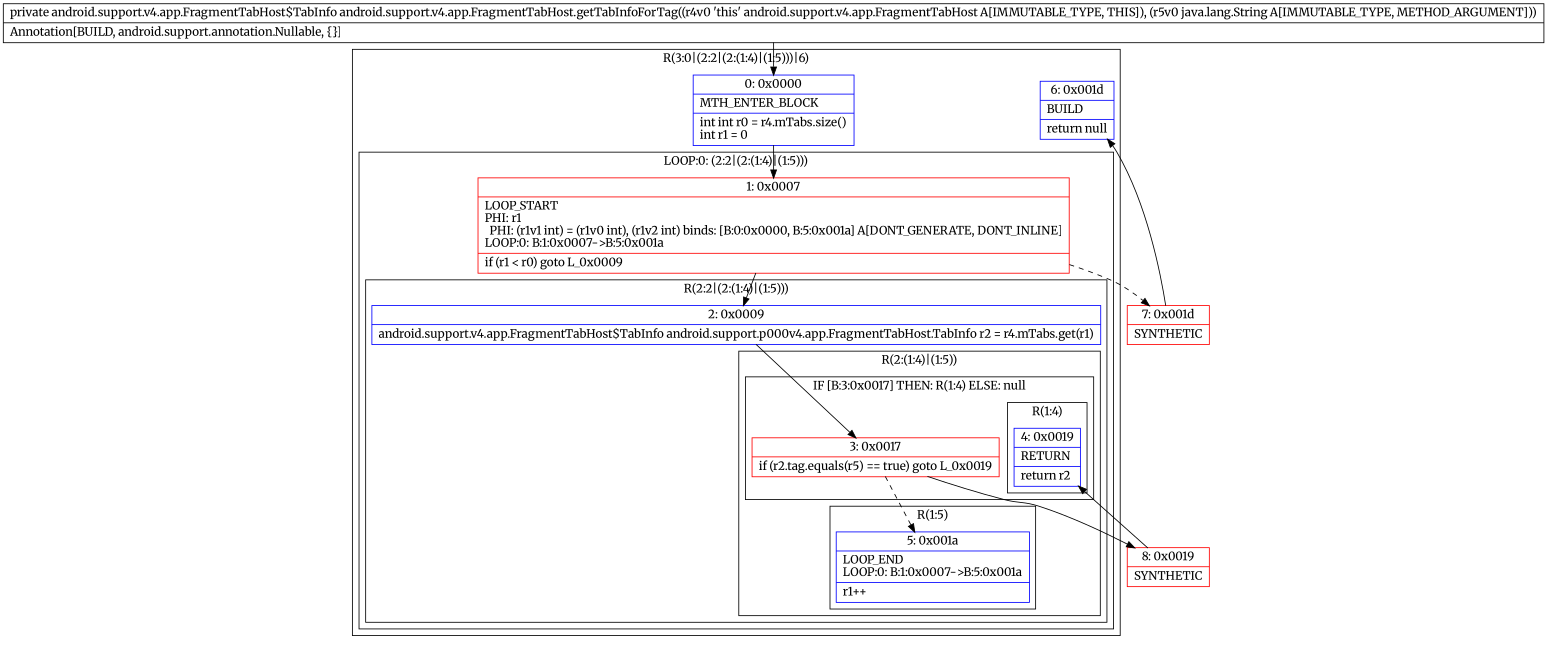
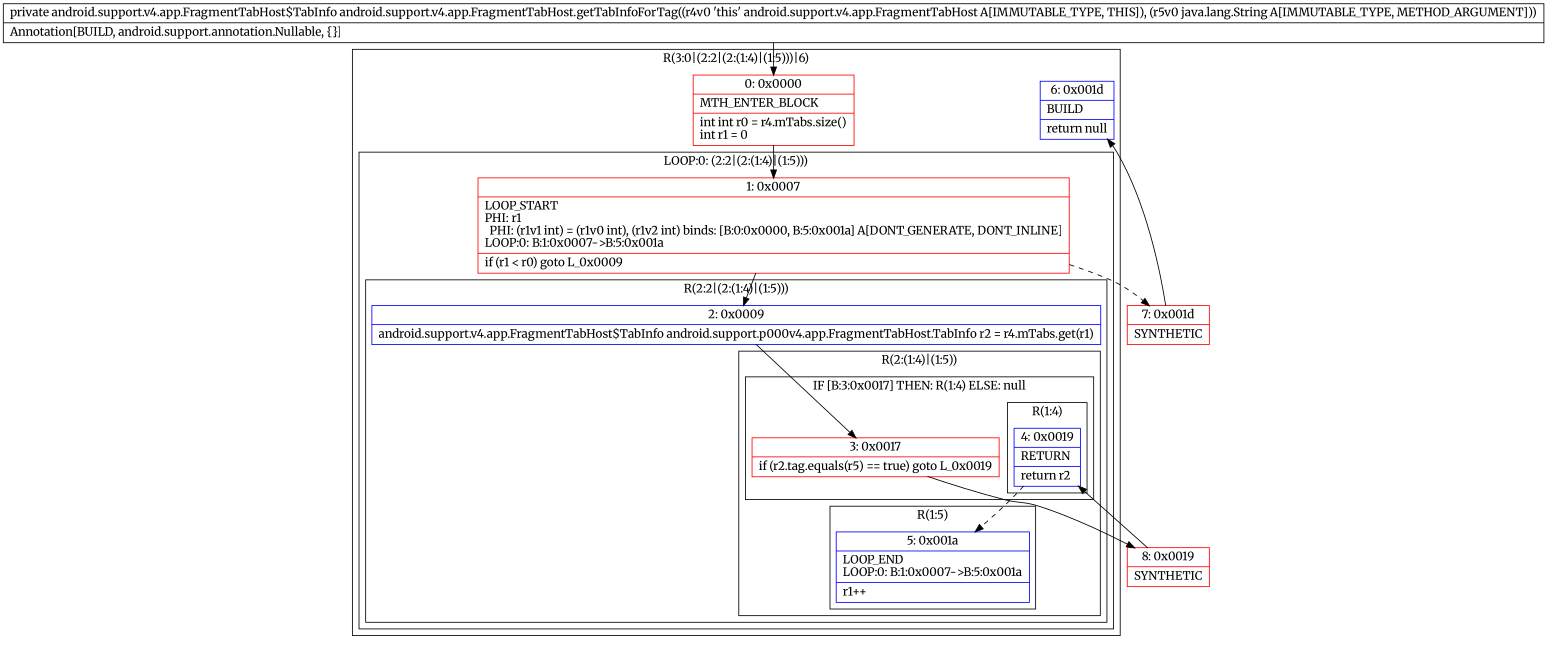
node "0: 0x0000": color blue -> red
edge "3: 0x0017" -> "5: 0x001a": now "4: 0x0019" -> "5: 0x001a"
